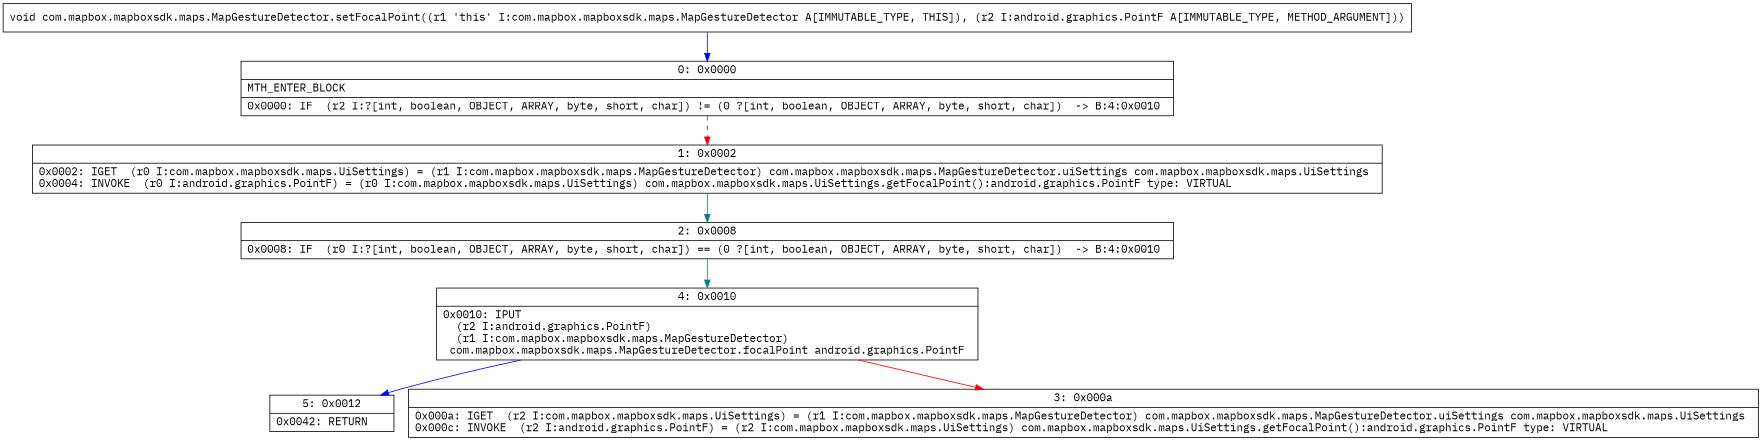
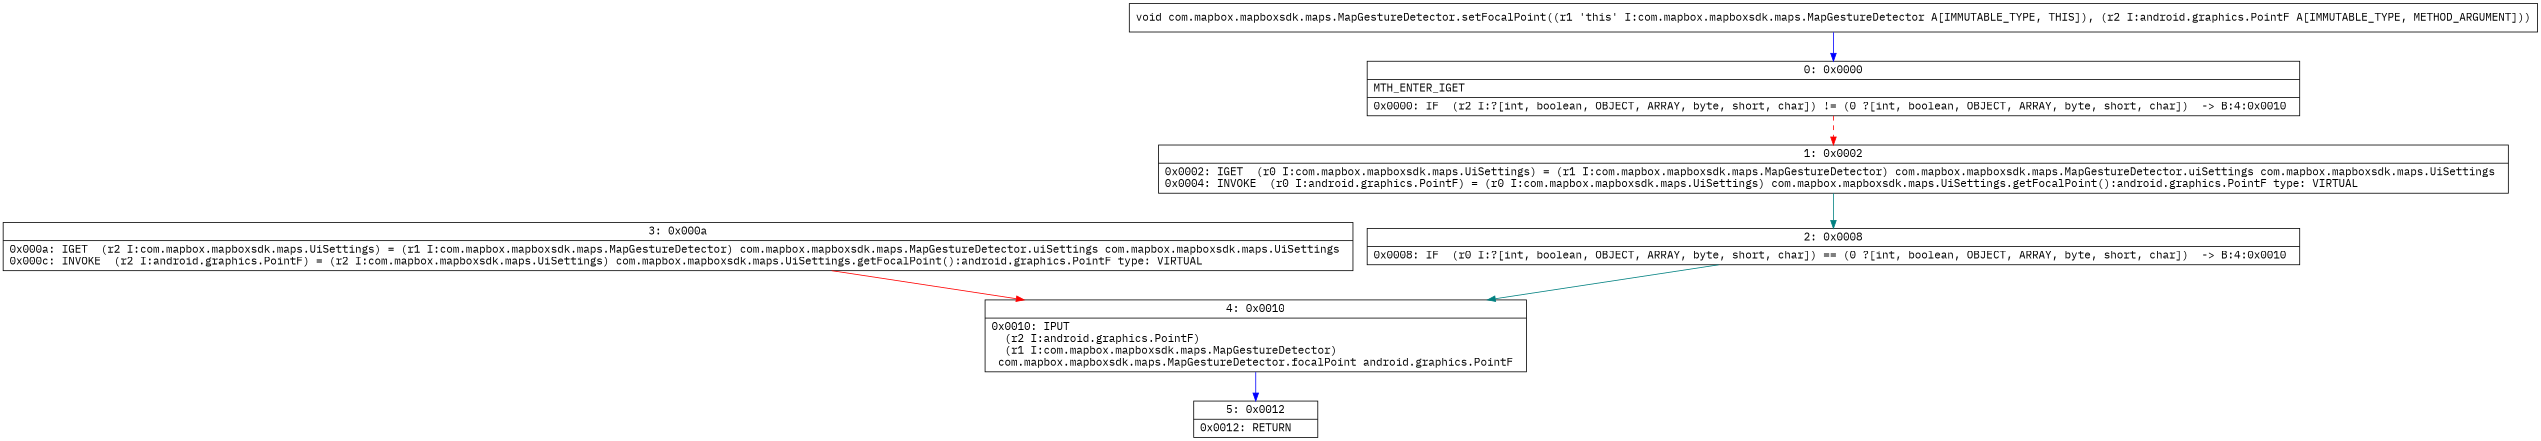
node "0: 0x0000": text "MTH_ENTER_BLOCK" -> "MTH_ENTER_IGET"
edge "4: 0x0010" -> "3: 0x000a": reversed
node "5: 0x0012": text "0x0042: RETURN" -> "0x0012: RETURN"
